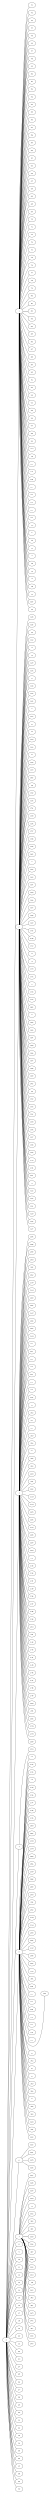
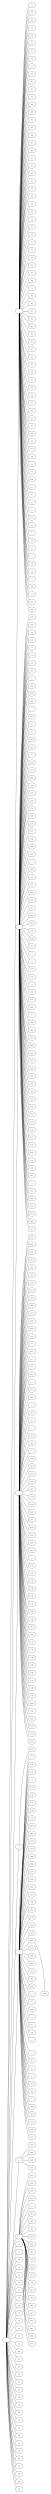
edge "5" -- "310": now "296" -- "310"
